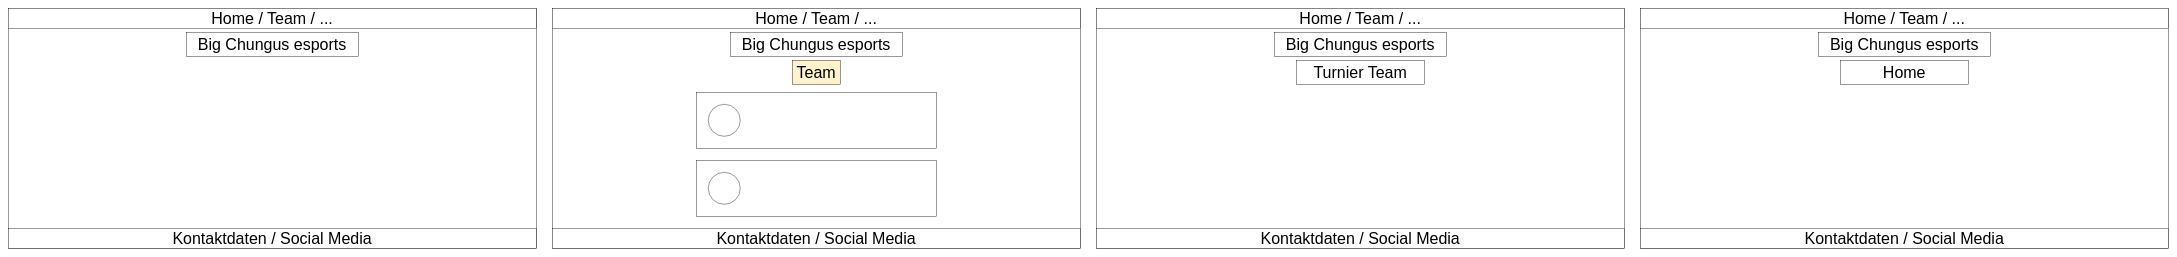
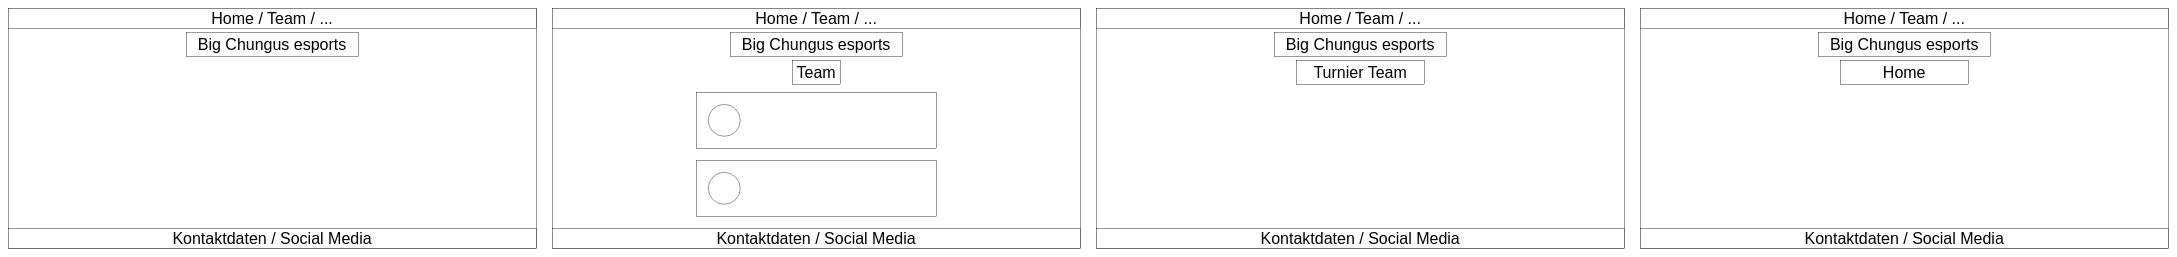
node "Team": fillcolor #fff2cc -> #ffffff
